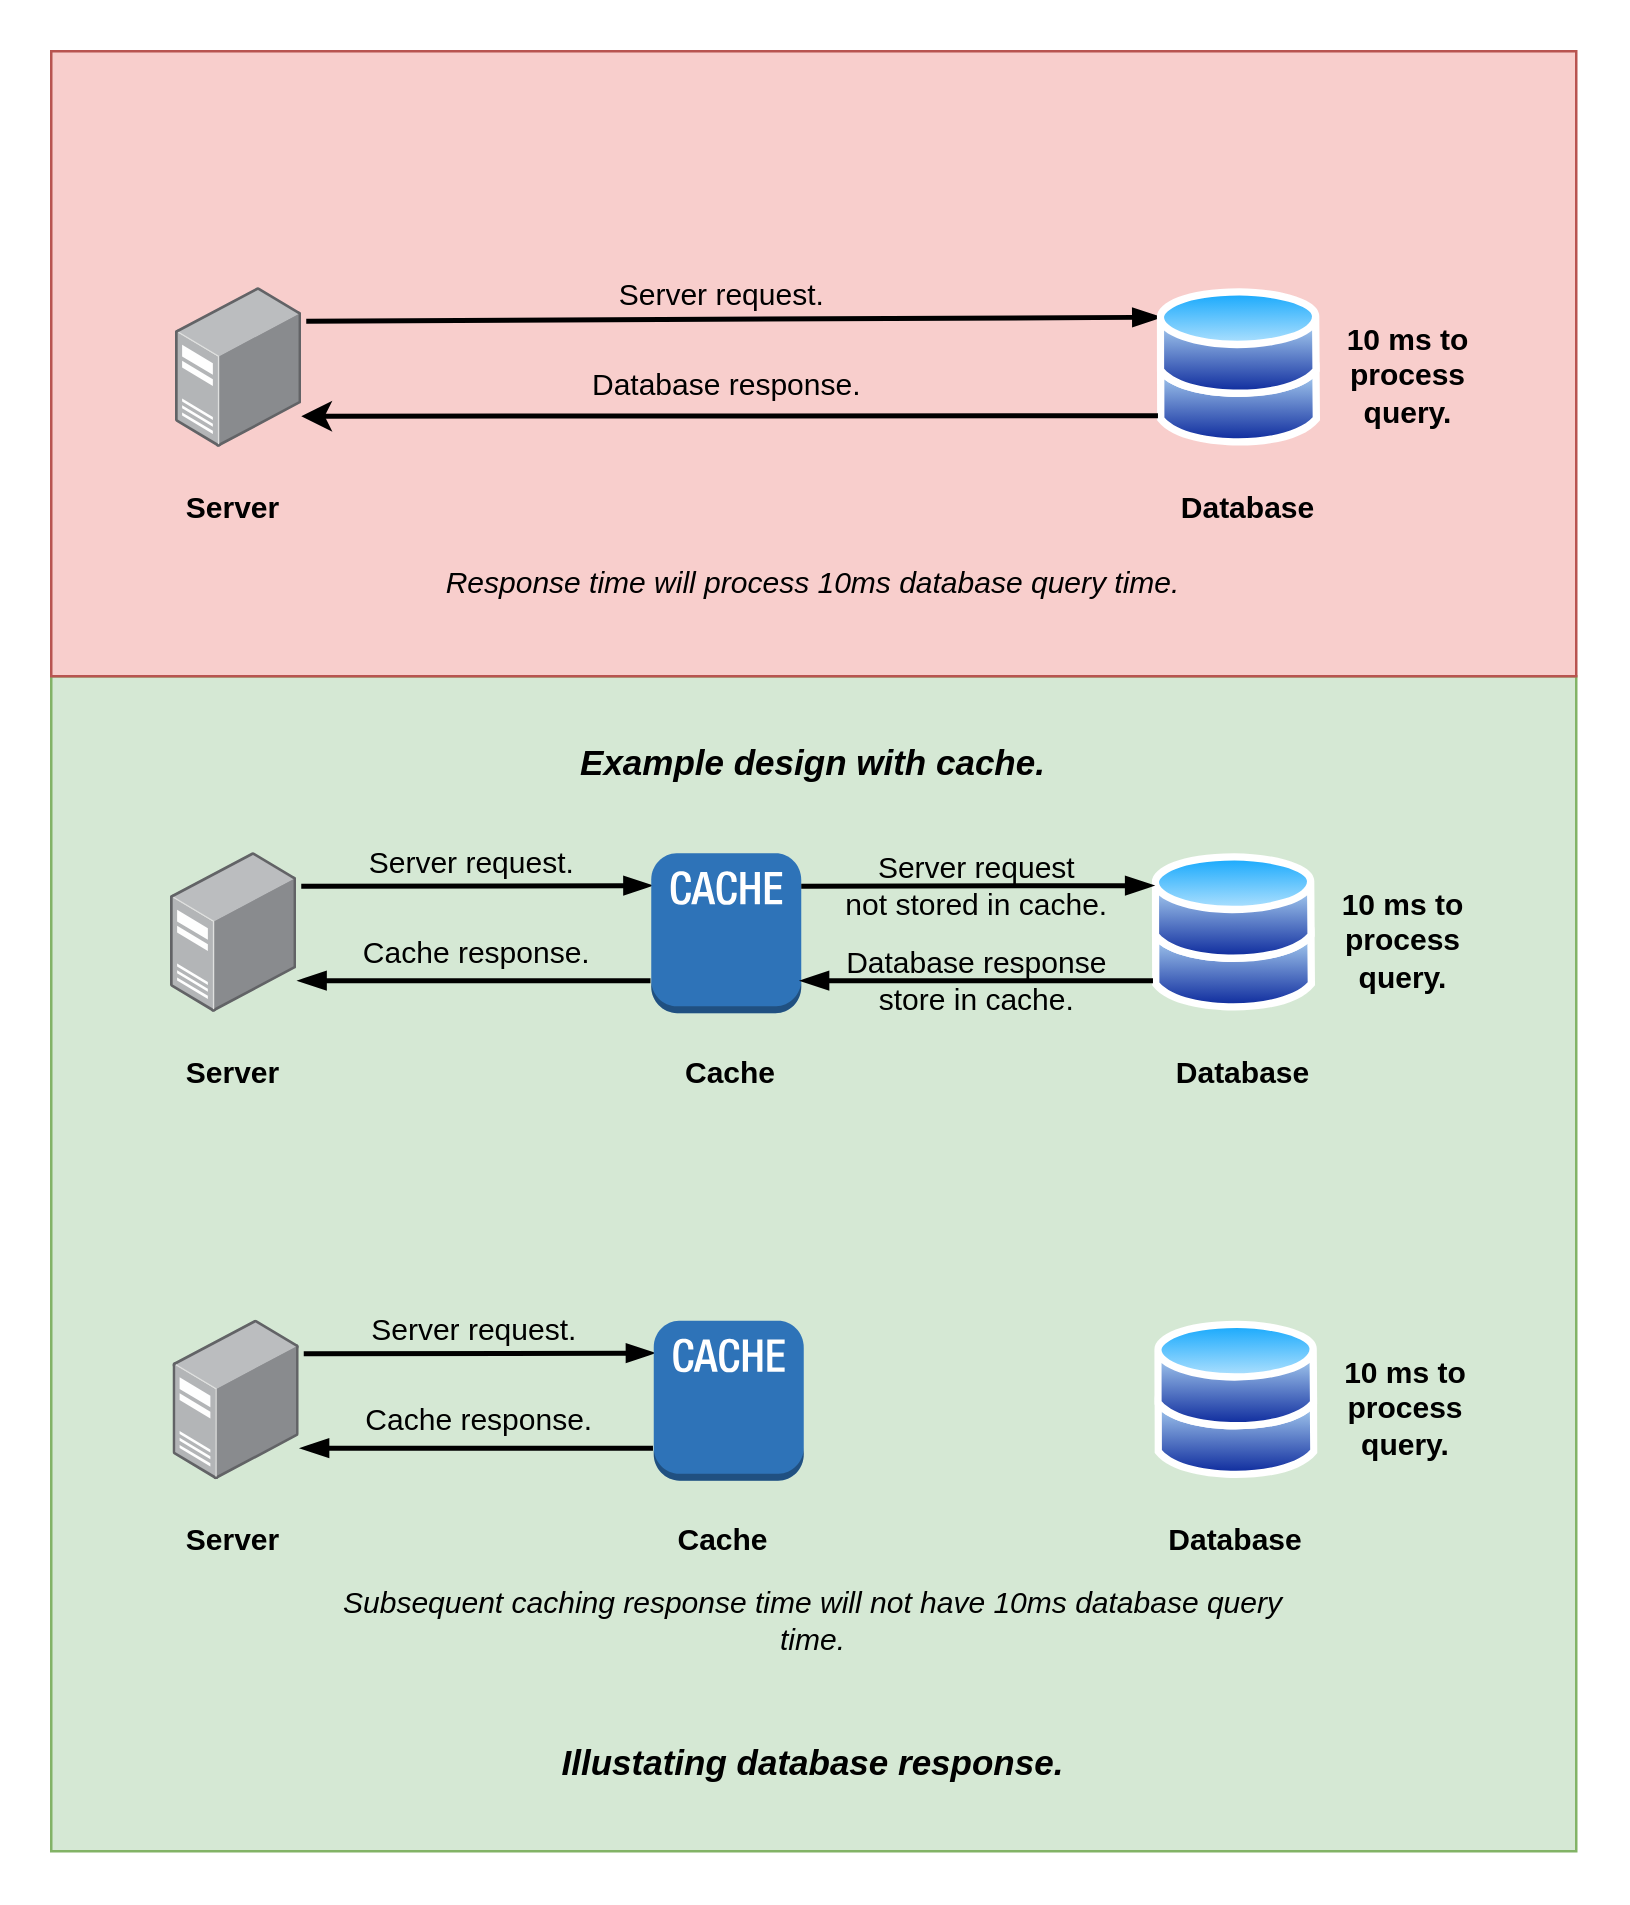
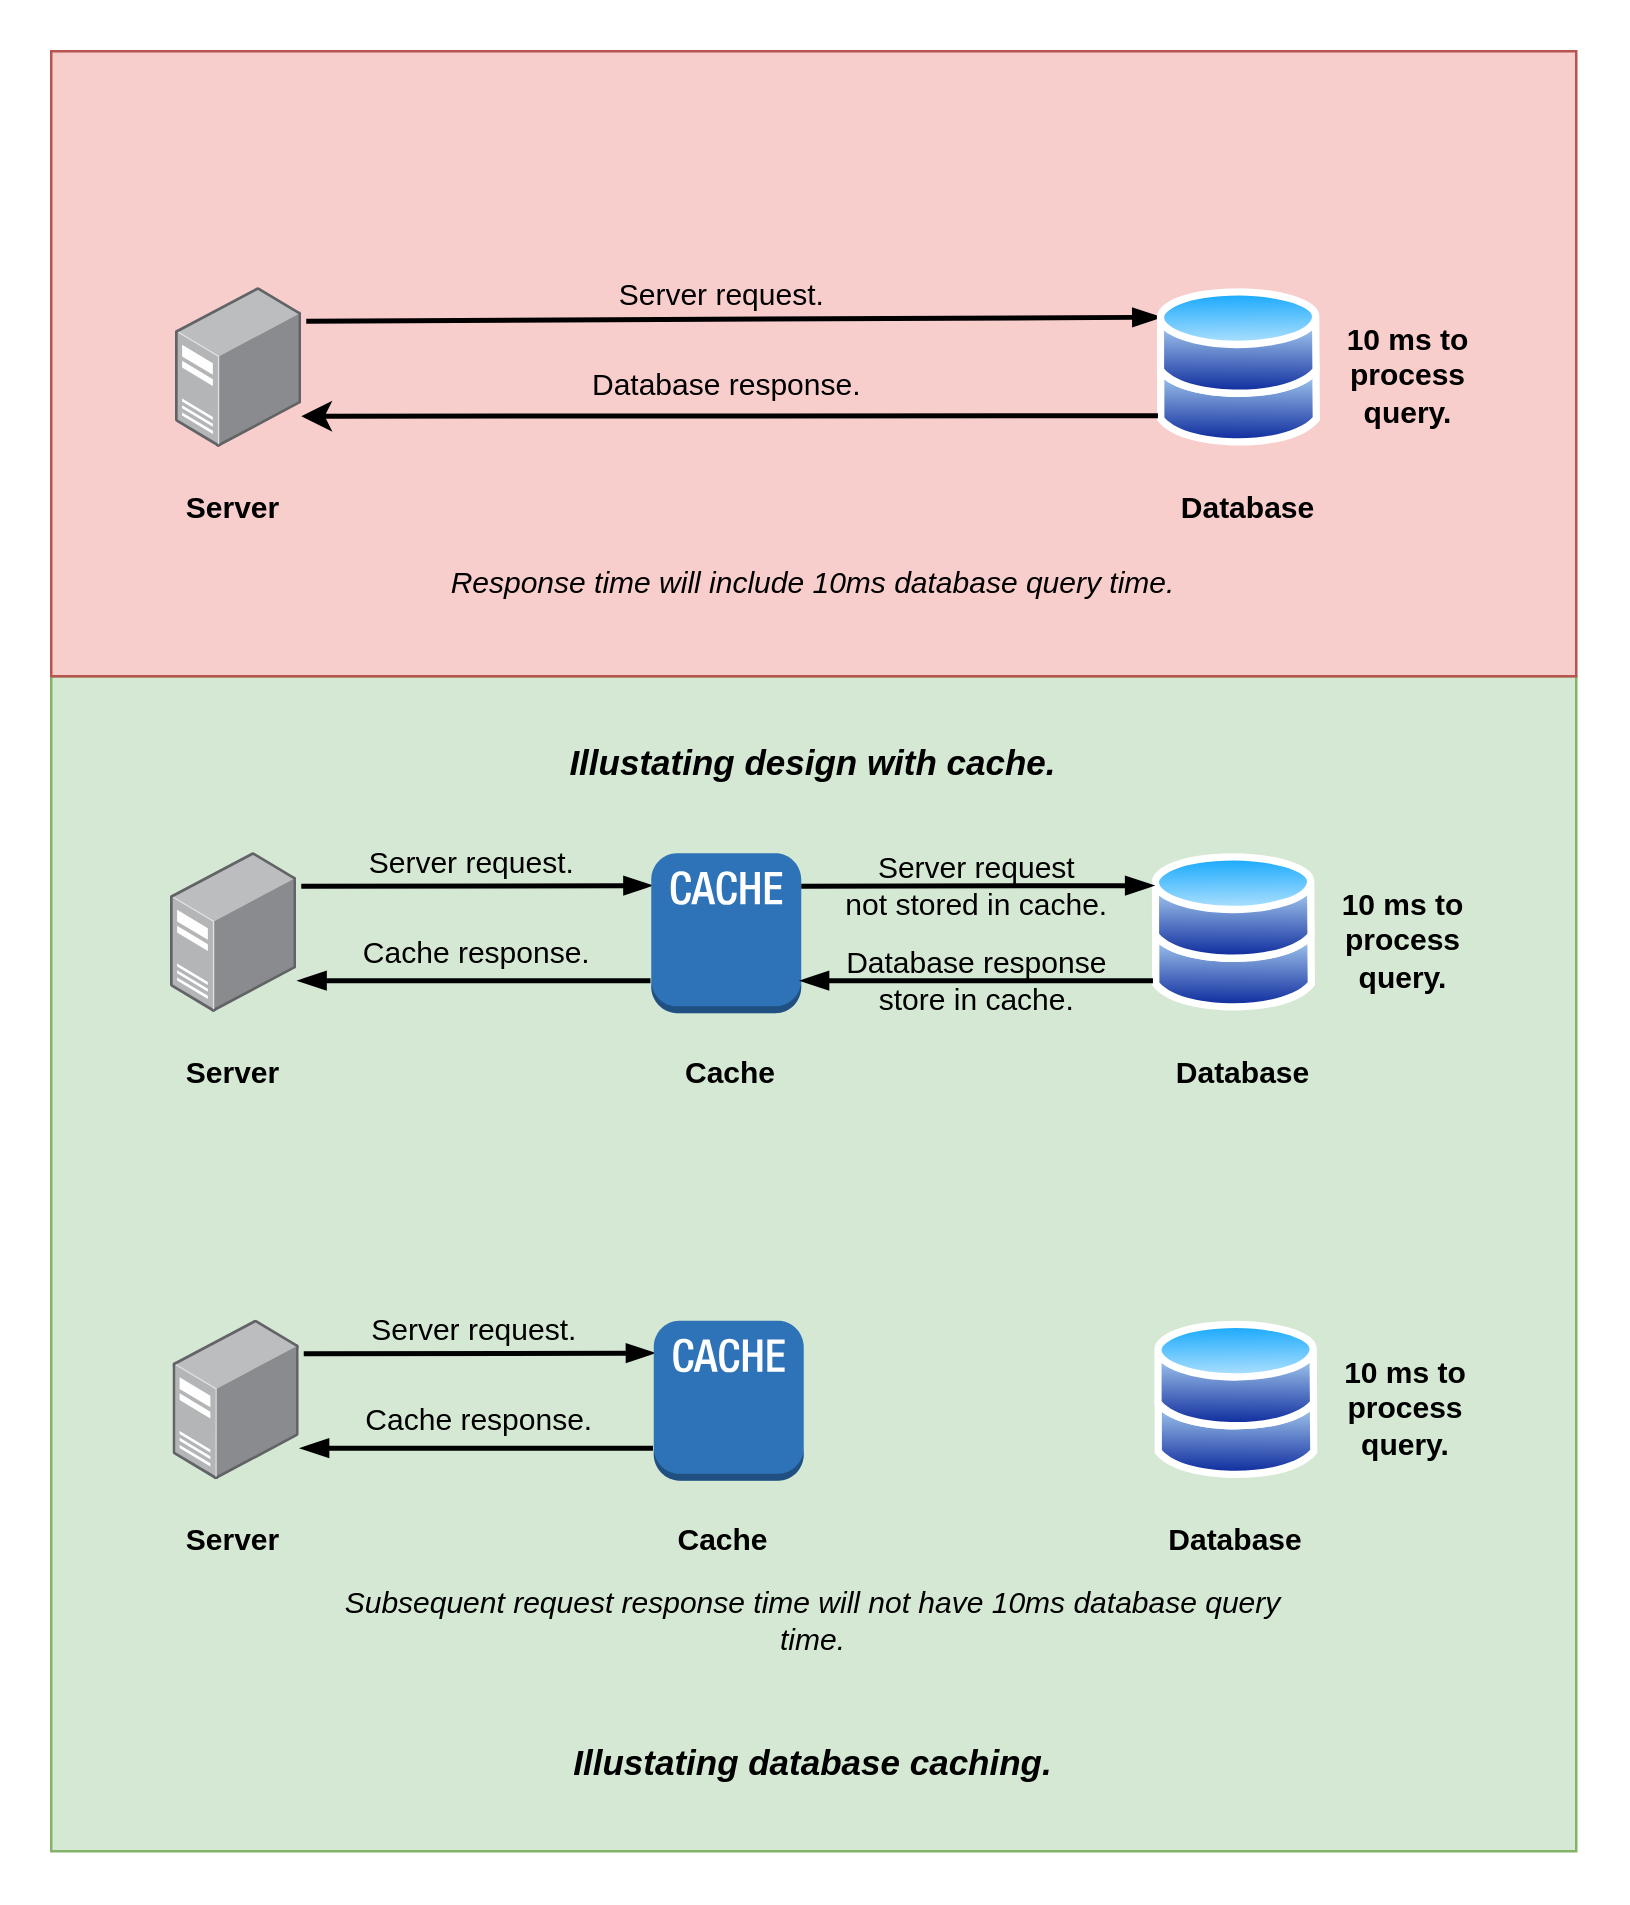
node "Response time will process 10ms database query time.": label "Response time will process 10ms database query time." -> "Response time will include 10ms database query time."
node "Example design with cache.": label "Example design with cache." -> "Illustating design with cache."
node "Subsequent caching response time will not have 10ms database query time.": label "Subsequent caching response time will not have 10ms database query time." -> "Subsequent request response time will not have 10ms database query time."
node "Illustating database response.": label "Illustating database response." -> "Illustating database caching."
